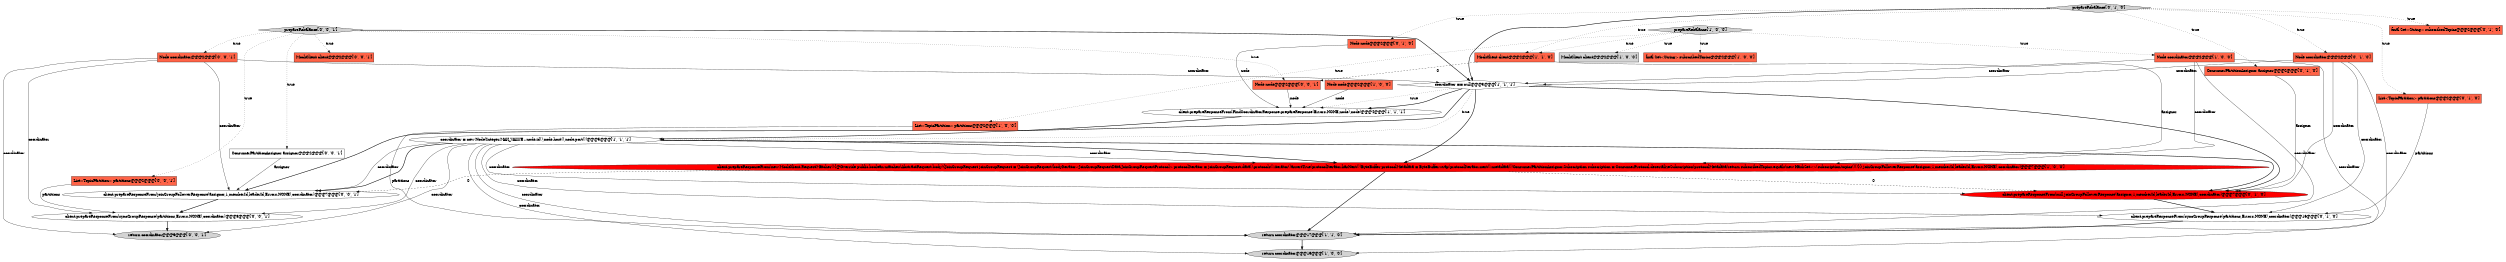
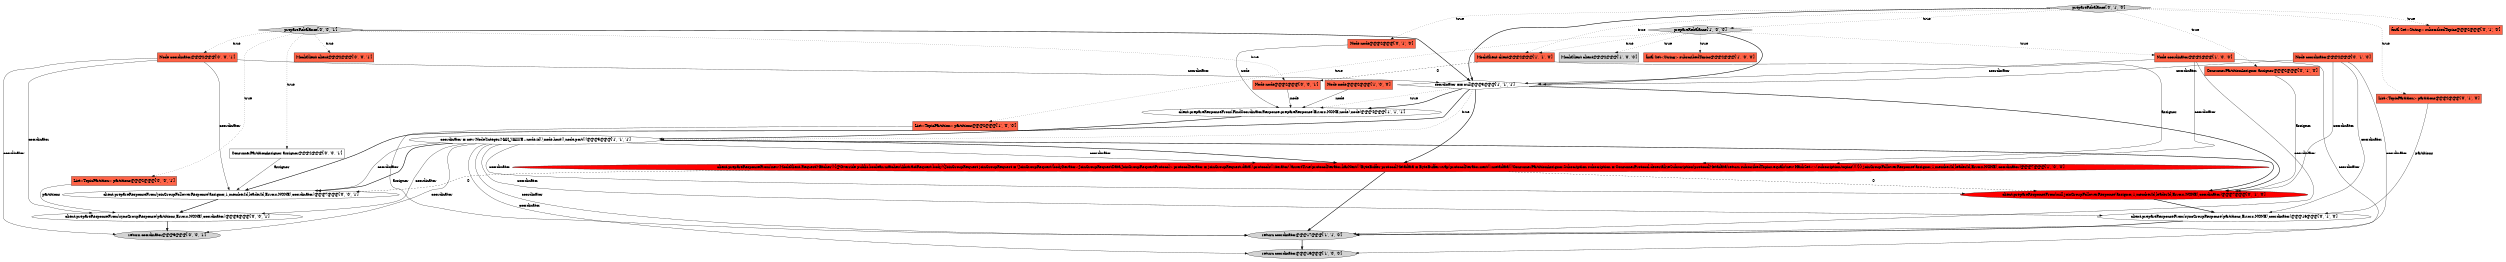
edge "prepareRebalance['0', '1', '0']" -> "Node coordinator@@@2@@@['0', '1', '0']": now "prepareRebalance['0', '1', '0']" -> "prepareRebalance['1', '0', '0']"
edge "prepareRebalance['1', '0', '0']" -> "coordinator == null@@@3@@@['1', '1', '1']": added
edge "List<TopicPartition> partitions@@@2@@@['1', '0', '0']" -> "return coordinator@@@17@@@['1', '1', '0']": label "partitions" -> "assignor"
